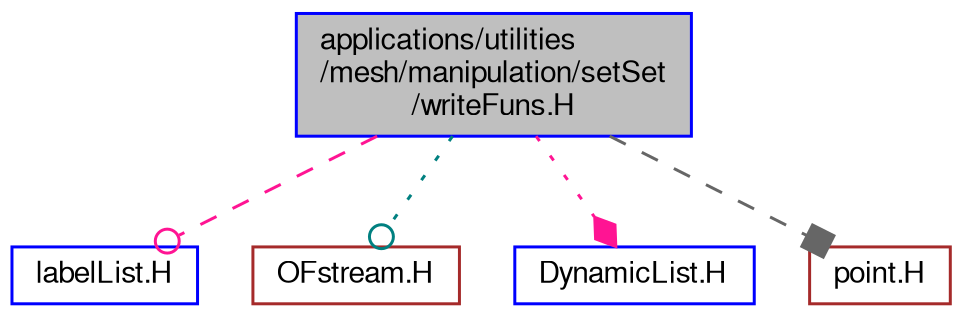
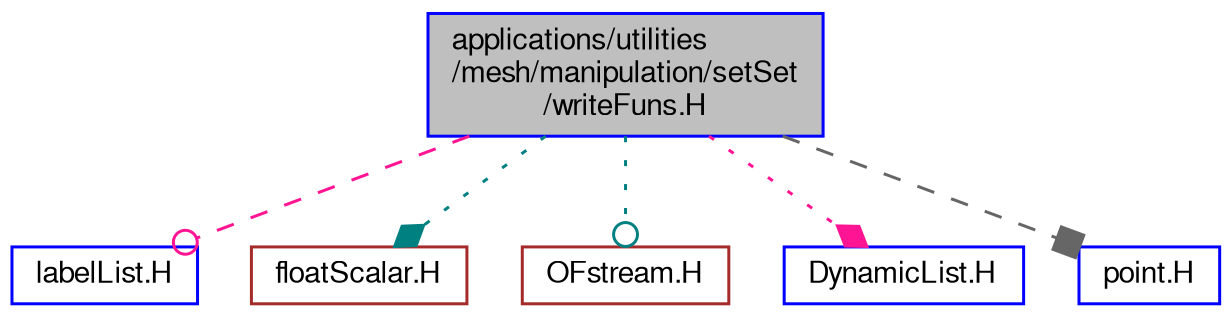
node "floatScalar.H": added
node "point.H": color brown -> blue
